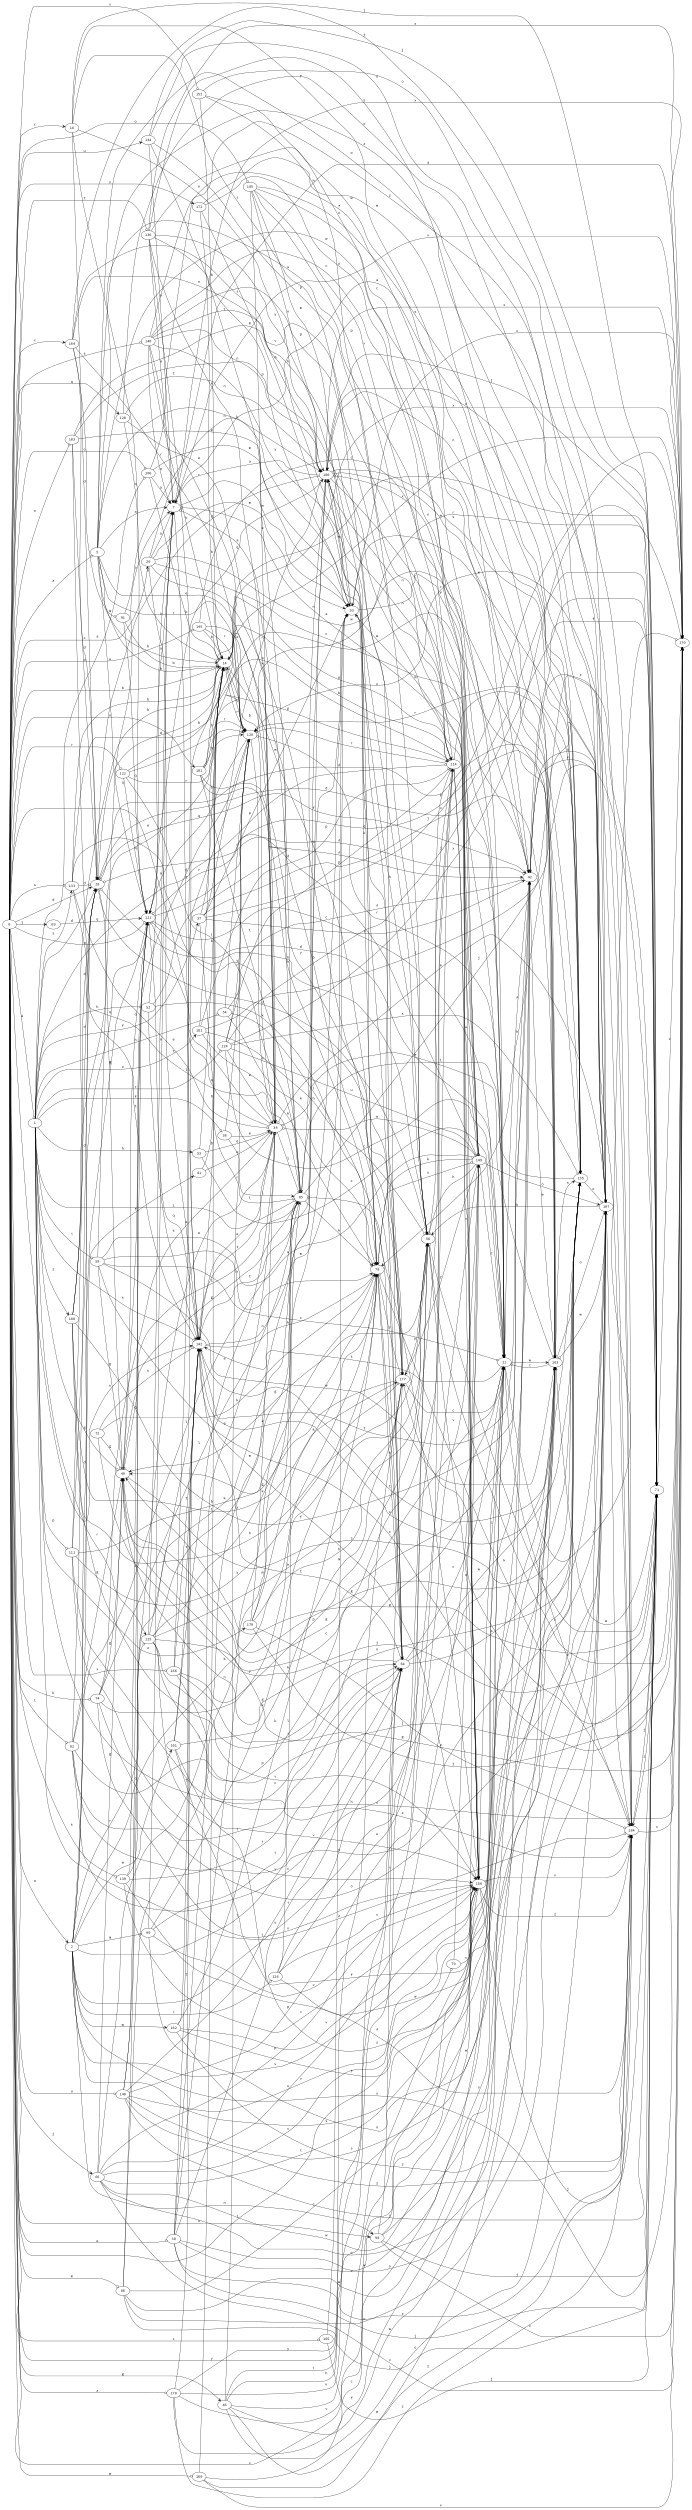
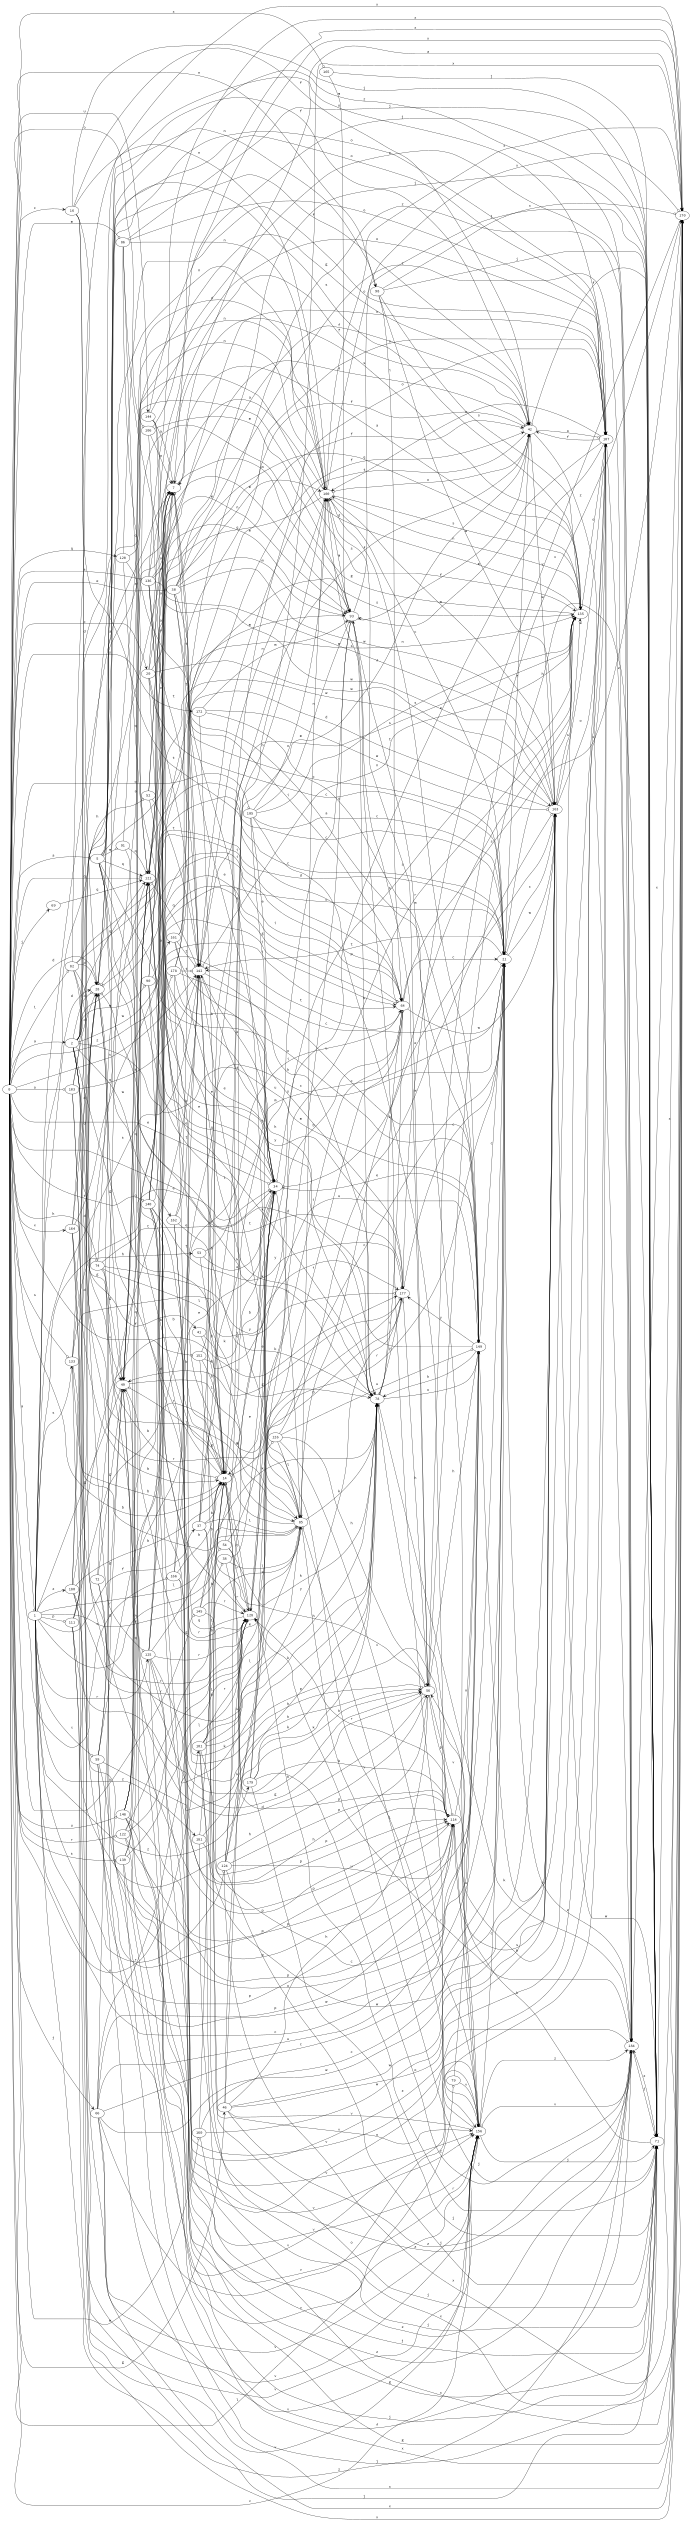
edge "1" -> "106": now "1" -> "7"
edge "181" -> "114": now "101" -> "114"
edge "161" -> "177": now "161" -> "78"
